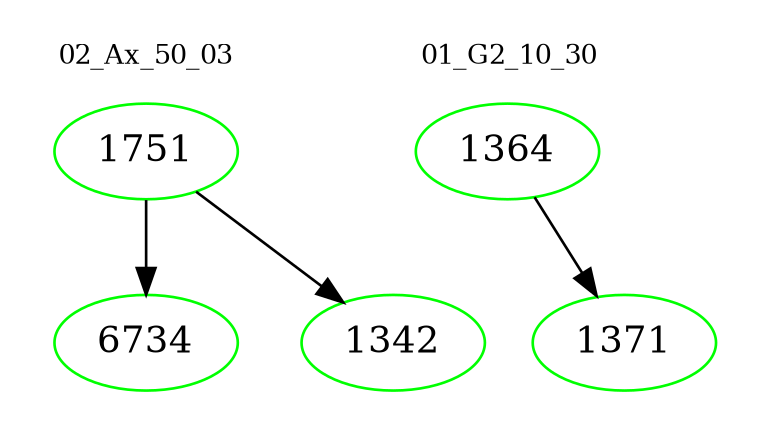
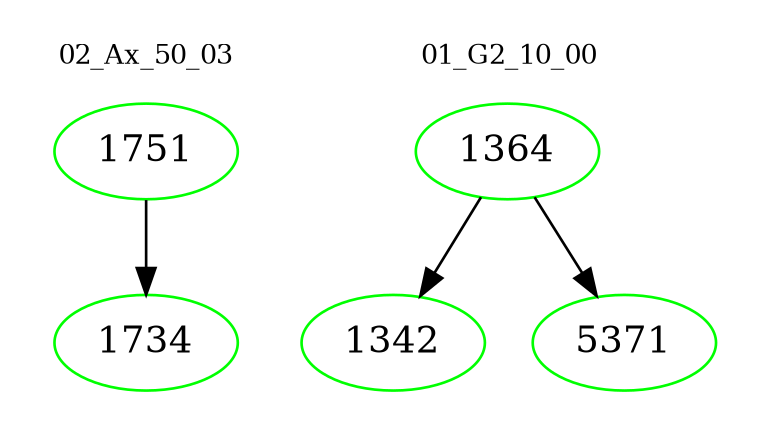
cluster "01_G2_10_30": label "01_G2_10_30" -> "01_G2_10_00"
edge "1751" -> "1342": now "1364" -> "1342"
node "6734": label "6734" -> "1734"
node "1371": label "1371" -> "5371"
